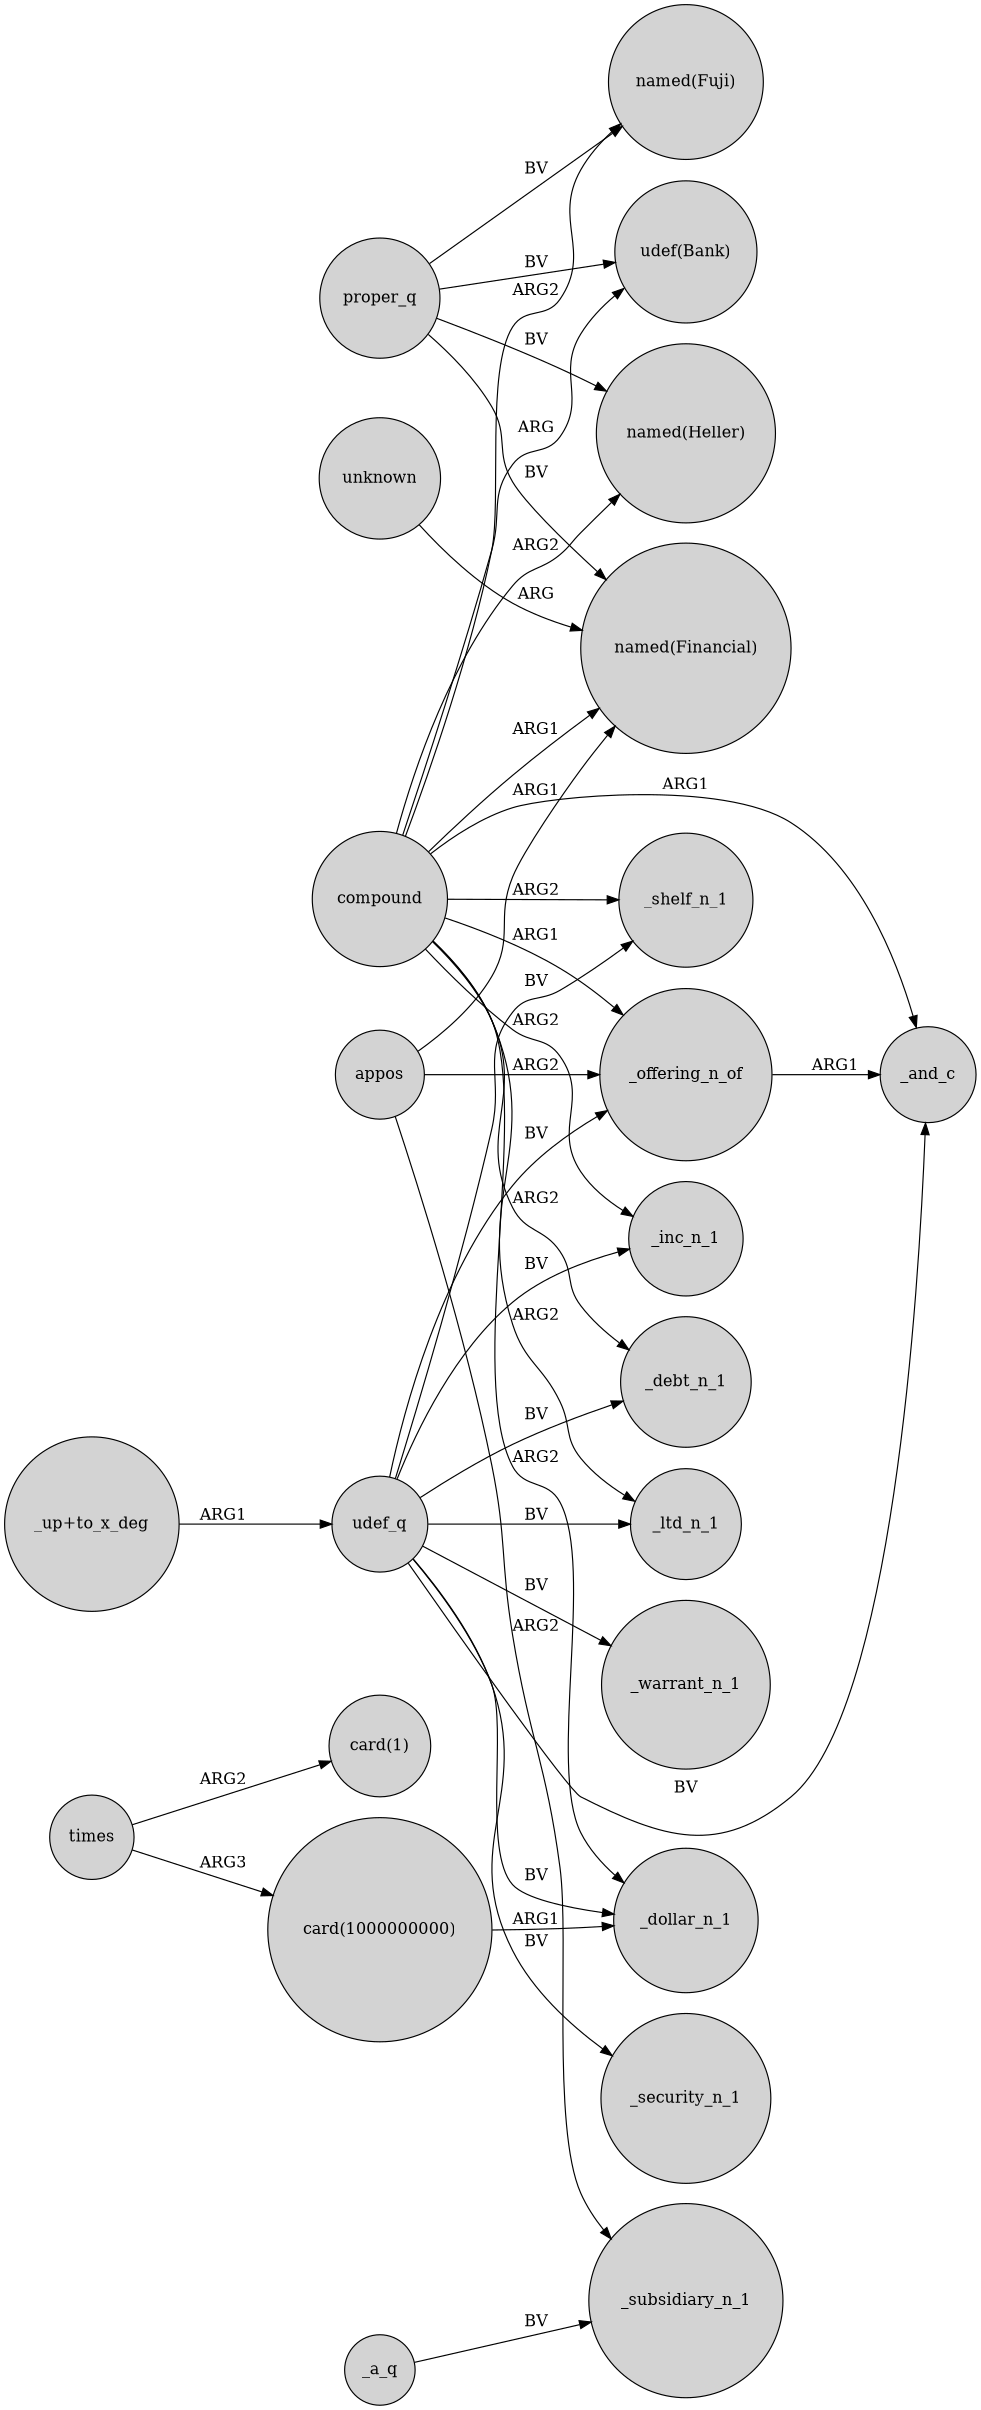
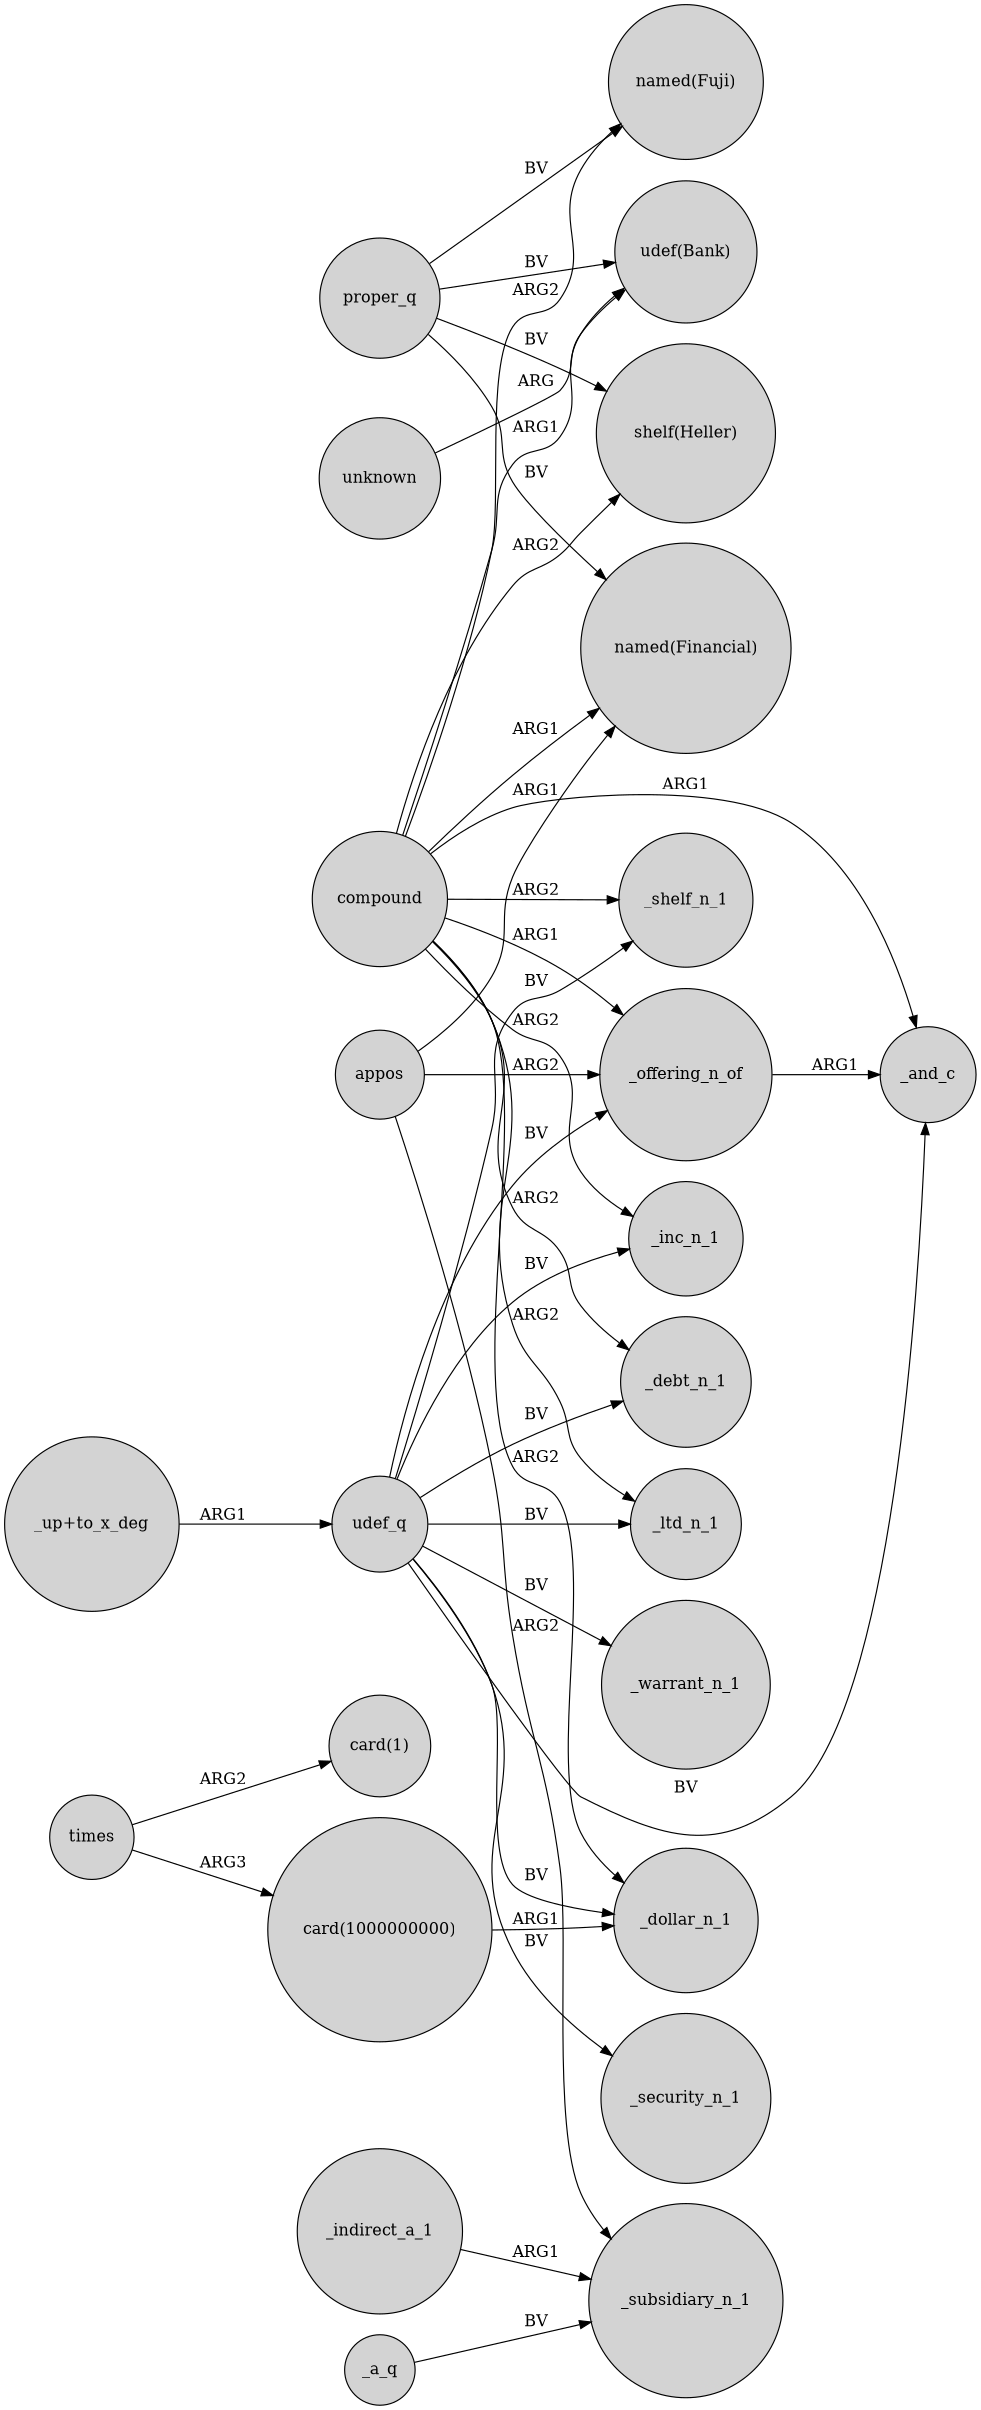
edge "compound" -> "udef(Bank)": label "ARG" -> "ARG1"
node "named(Heller)": label "named(Heller)" -> "shelf(Heller)"
edge "unknown" -> "named(Financial)": now "unknown" -> "udef(Bank)"
node "_indirect_a_1": added
